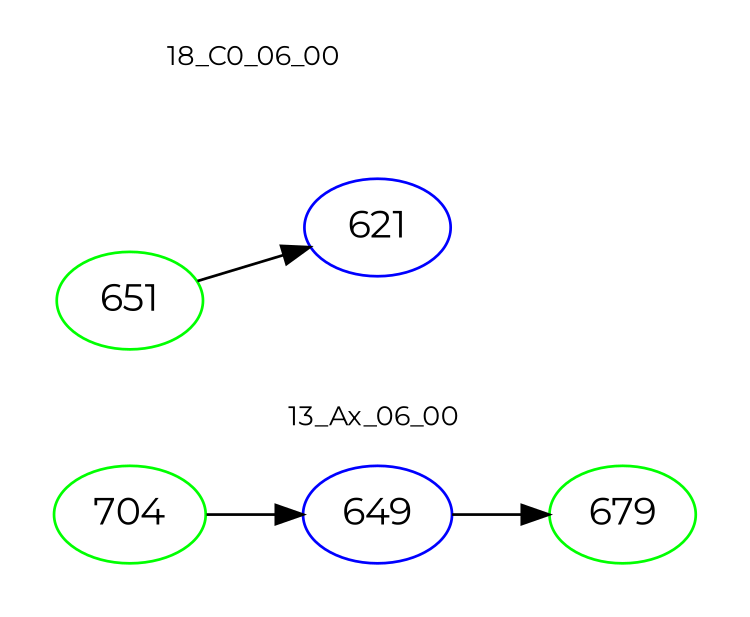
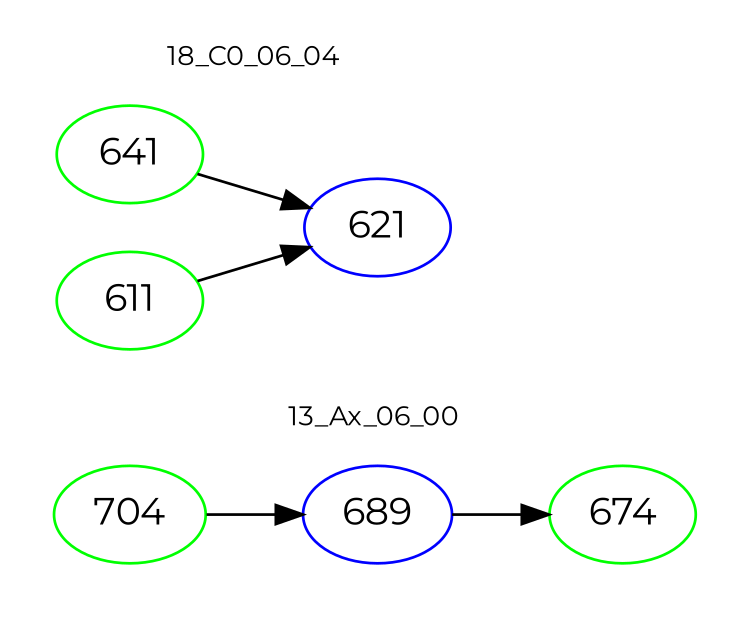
cluster "18_C0_06_00": label "18_C0_06_00" -> "18_C0_06_04"
node "641": added
node "651": label "651" -> "611"
node "649": label "649" -> "689"
node "679": label "679" -> "674"
